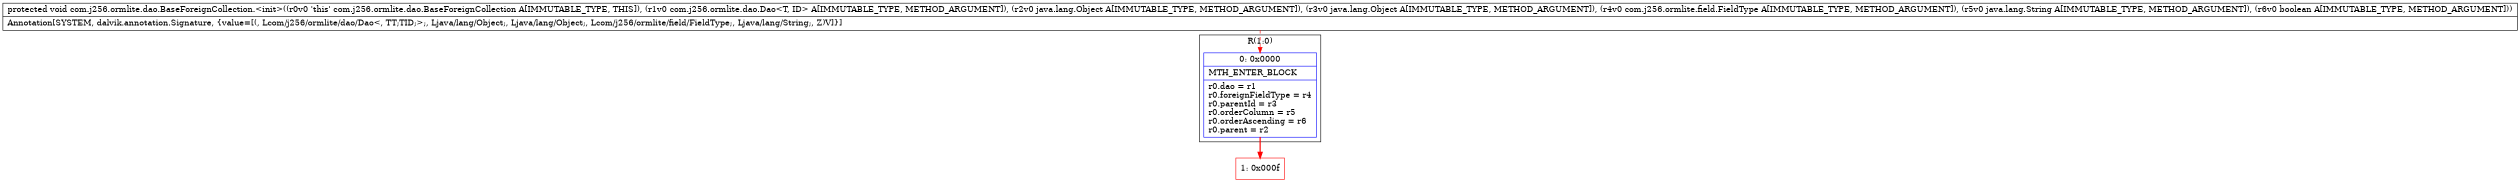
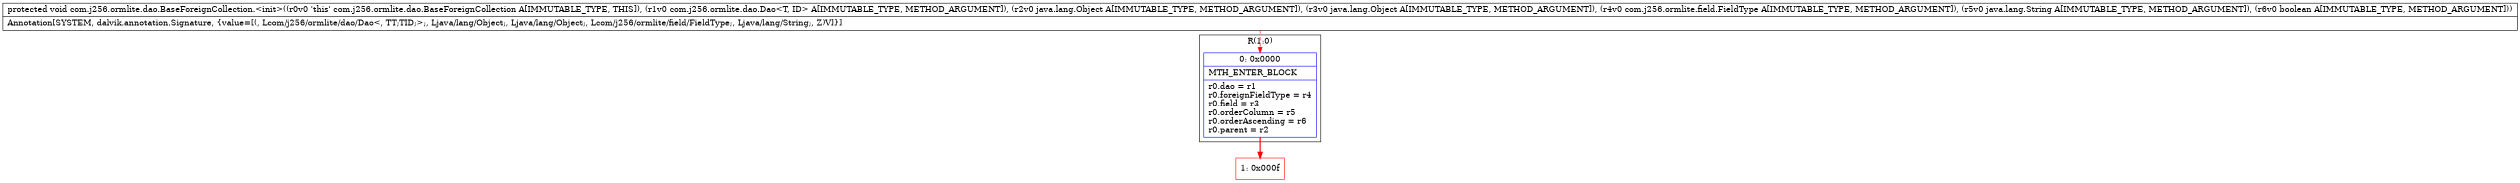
node "0: 0x0000": text "r0.parentId = r3" -> "r0.field = r3"
